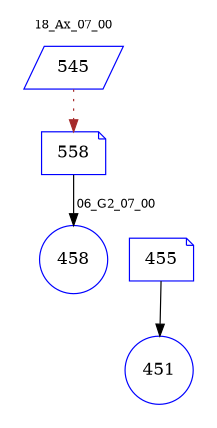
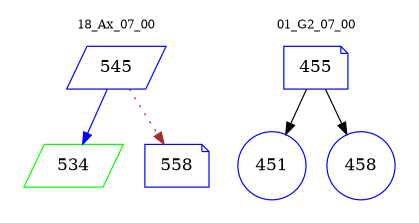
node "534": added
edge "558" -> "458": now "455" -> "458"
cluster "06_G2_07_00": label "06_G2_07_00" -> "01_G2_07_00"
